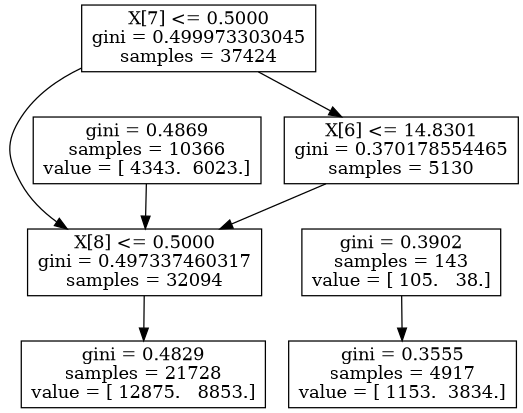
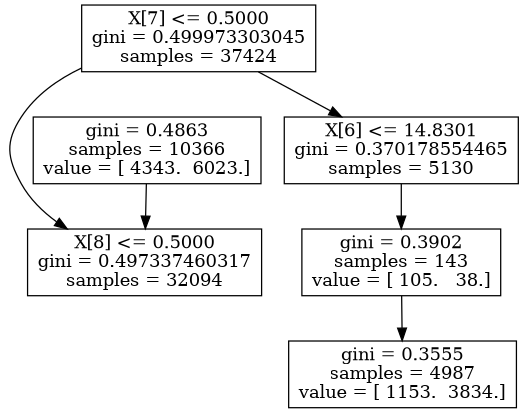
node "gini = 0.4869 samples = 10366 value = [ 4343.  6023.]": label "gini = 0.4869 samples = 10366 value = [ 4343.  6023.]" -> "gini = 0.4863 samples = 10366 value = [ 4343.  6023.]"
edge "X[6] <= 14.8301 gini = 0.370178554465 samples = 5130" -> "X[8] <= 0.5000 gini = 0.497337460317 samples = 32094": now "X[6] <= 14.8301 gini = 0.370178554465 samples = 5130" -> "gini = 0.3902 samples = 143 value = [ 105.   38.]"
node "gini = 0.4829 samples = 21728 value = [ 12875.   8853.]": removed
node "gini = 0.3555 samples = 4917 value = [ 1153.  3834.]": label "gini = 0.3555 samples = 4917 value = [ 1153.  3834.]" -> "gini = 0.3555 samples = 4987 value = [ 1153.  3834.]"
